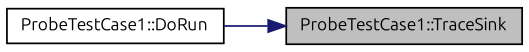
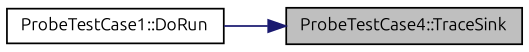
node "ProbeTestCase1::TraceSink": label "ProbeTestCase1::TraceSink" -> "ProbeTestCase4::TraceSink"
